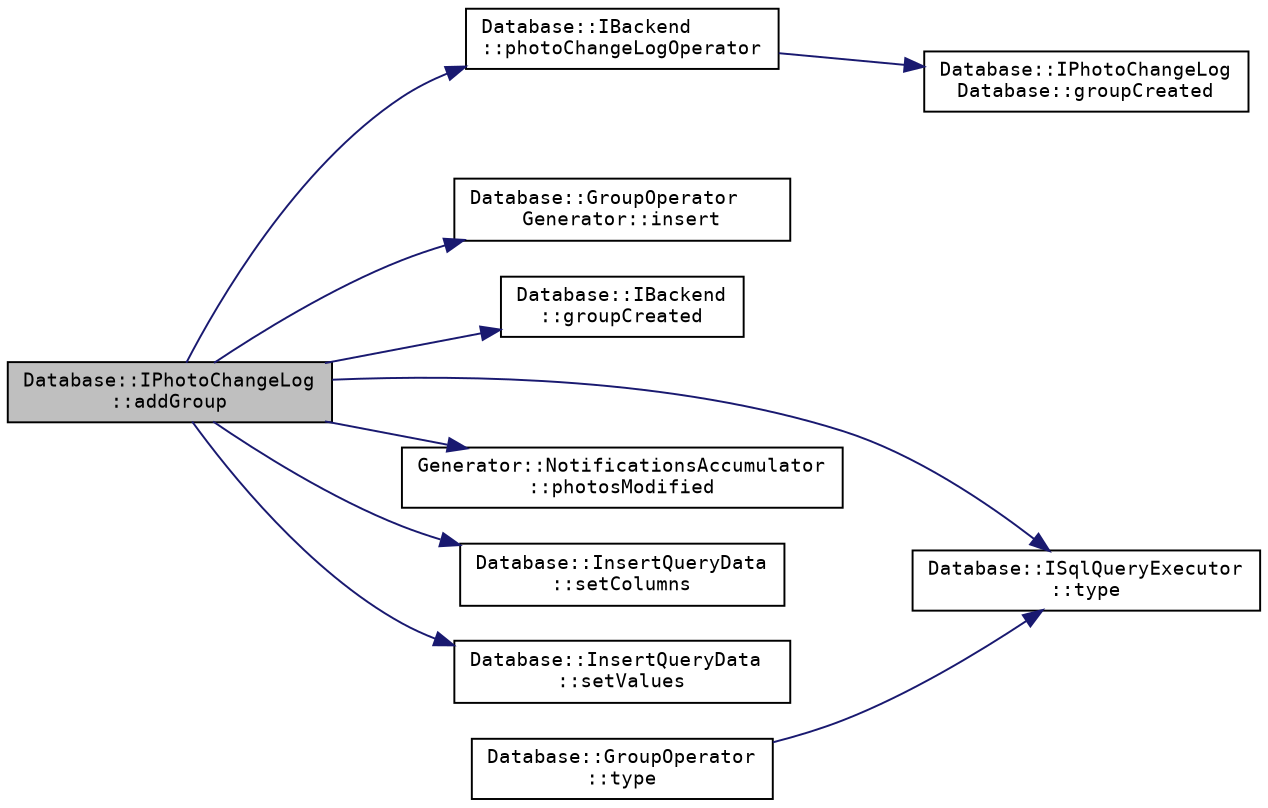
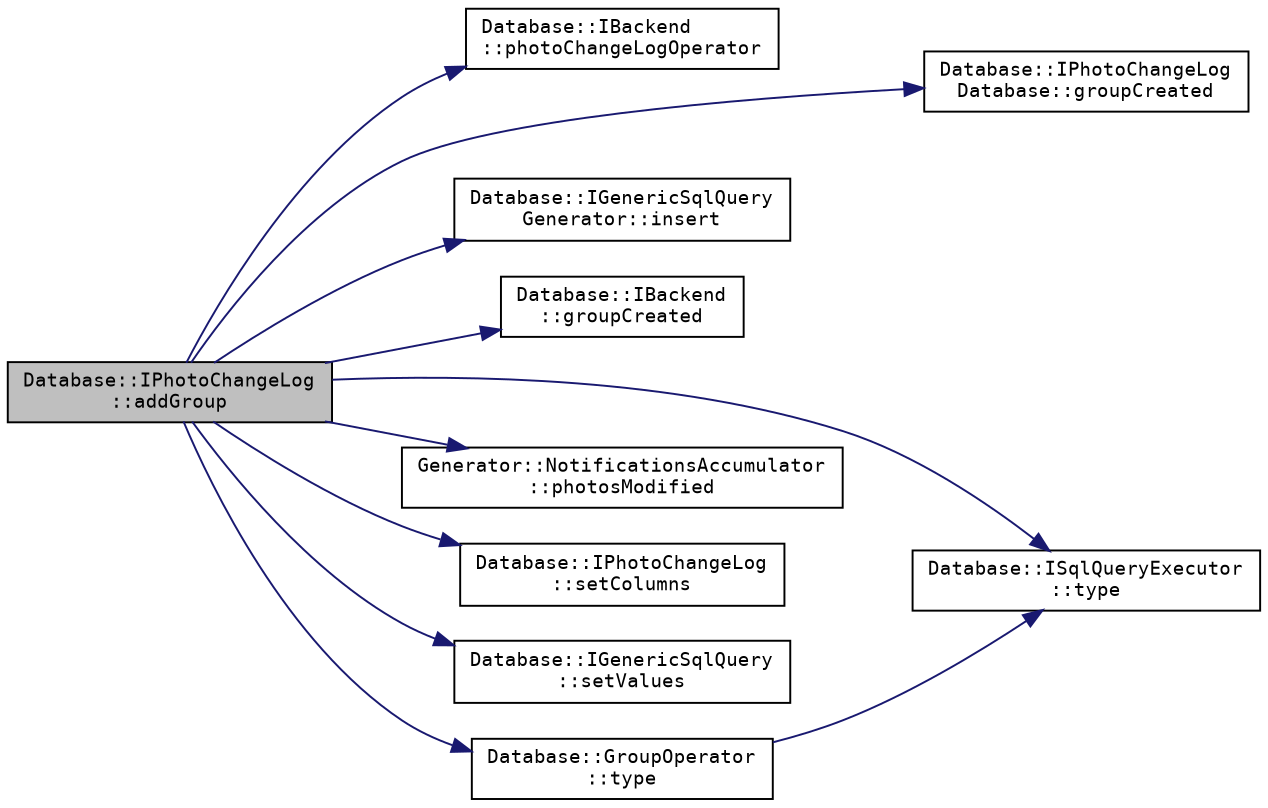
edge "Database::IBackend ::photoChangeLogOperator" -> "Database::IPhotoChangeLog Database::groupCreated": now "Database::IPhotoChangeLog ::addGroup" -> "Database::IPhotoChangeLog Database::groupCreated"
node "Database::GroupOperator Generator::insert": label "Database::GroupOperator Generator::insert" -> "Database::IGenericSqlQuery Generator::insert"
node "Database::InsertQueryData ::setColumns": label "Database::InsertQueryData ::setColumns" -> "Database::IPhotoChangeLog ::setColumns"
edge "Database::IPhotoChangeLog ::addGroup" -> "Database::GroupOperator ::type": added
node "Database::InsertQueryData ::setValues": label "Database::InsertQueryData ::setValues" -> "Database::IGenericSqlQuery ::setValues"
